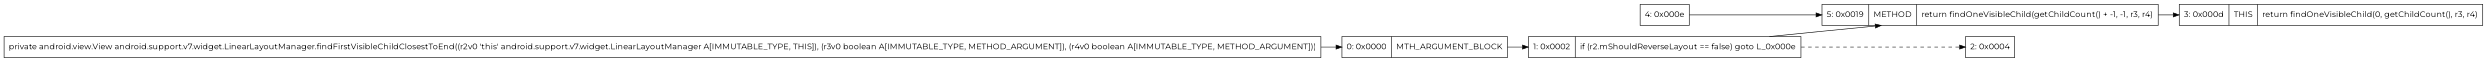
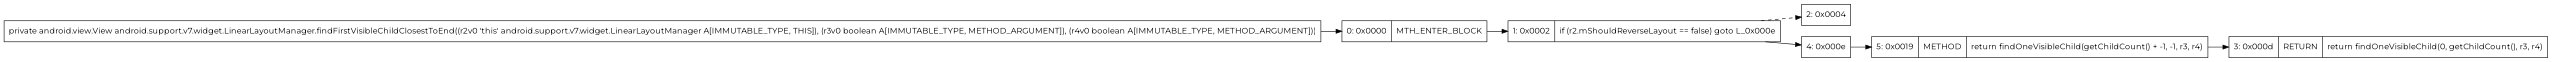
node "3: 0x000d": text "THIS" -> "RETURN"
edge "1: 0x0002" -> "5: 0x0019": now "1: 0x0002" -> "4: 0x000e"
node "0: 0x0000": text "MTH_ARGUMENT_BLOCK" -> "MTH_ENTER_BLOCK"
